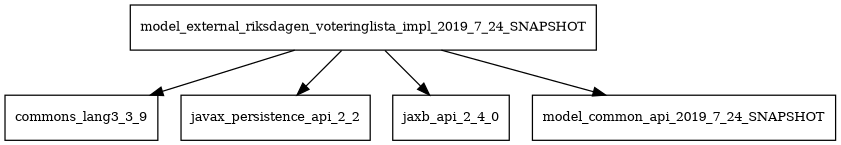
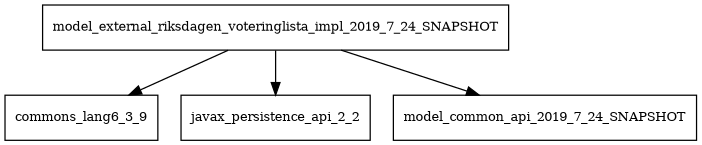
node "commons_lang3_3_9": label "commons_lang3_3_9" -> "commons_lang6_3_9"
node "jaxb_api_2_4_0": removed
